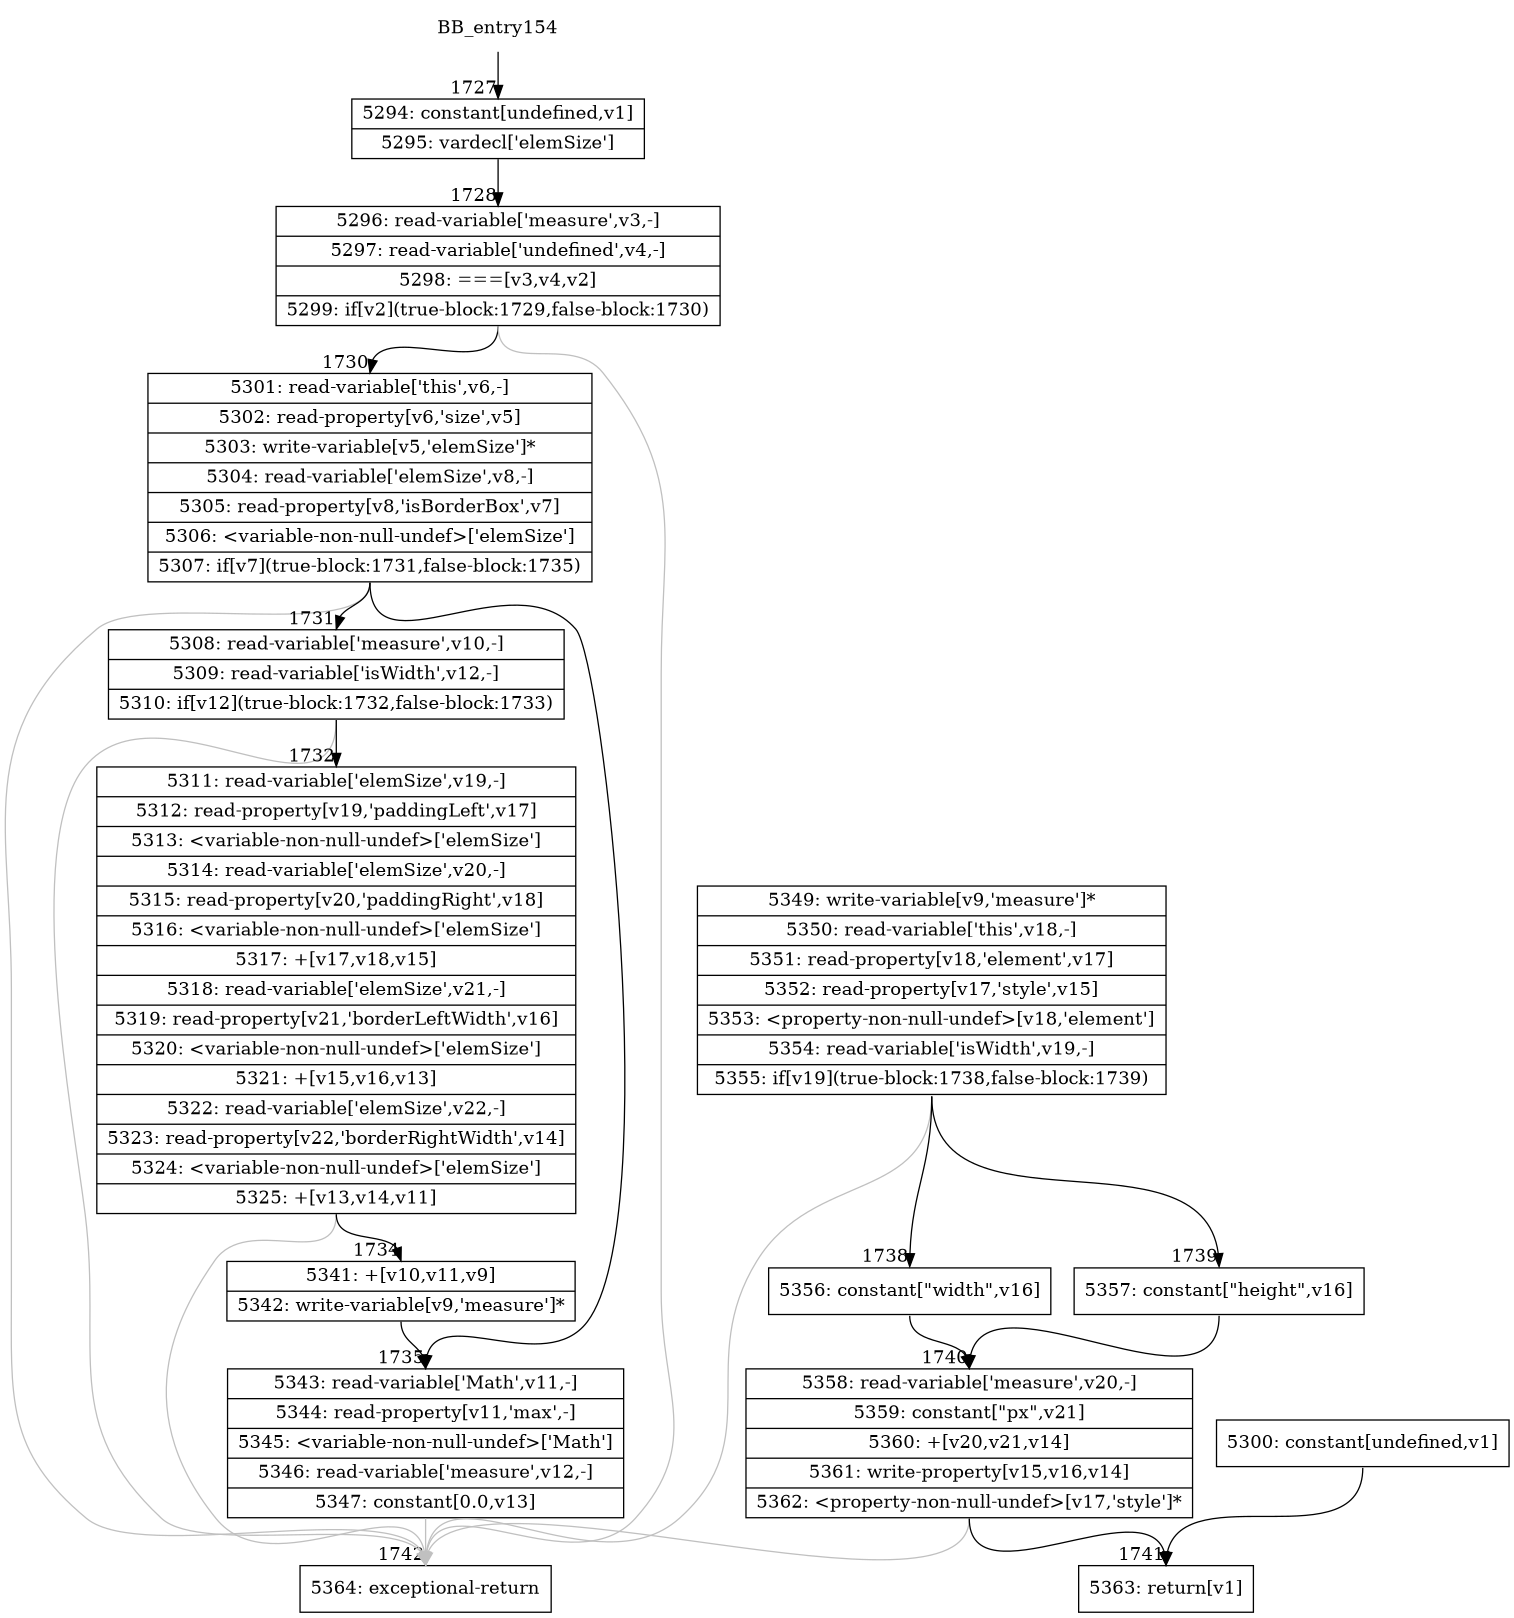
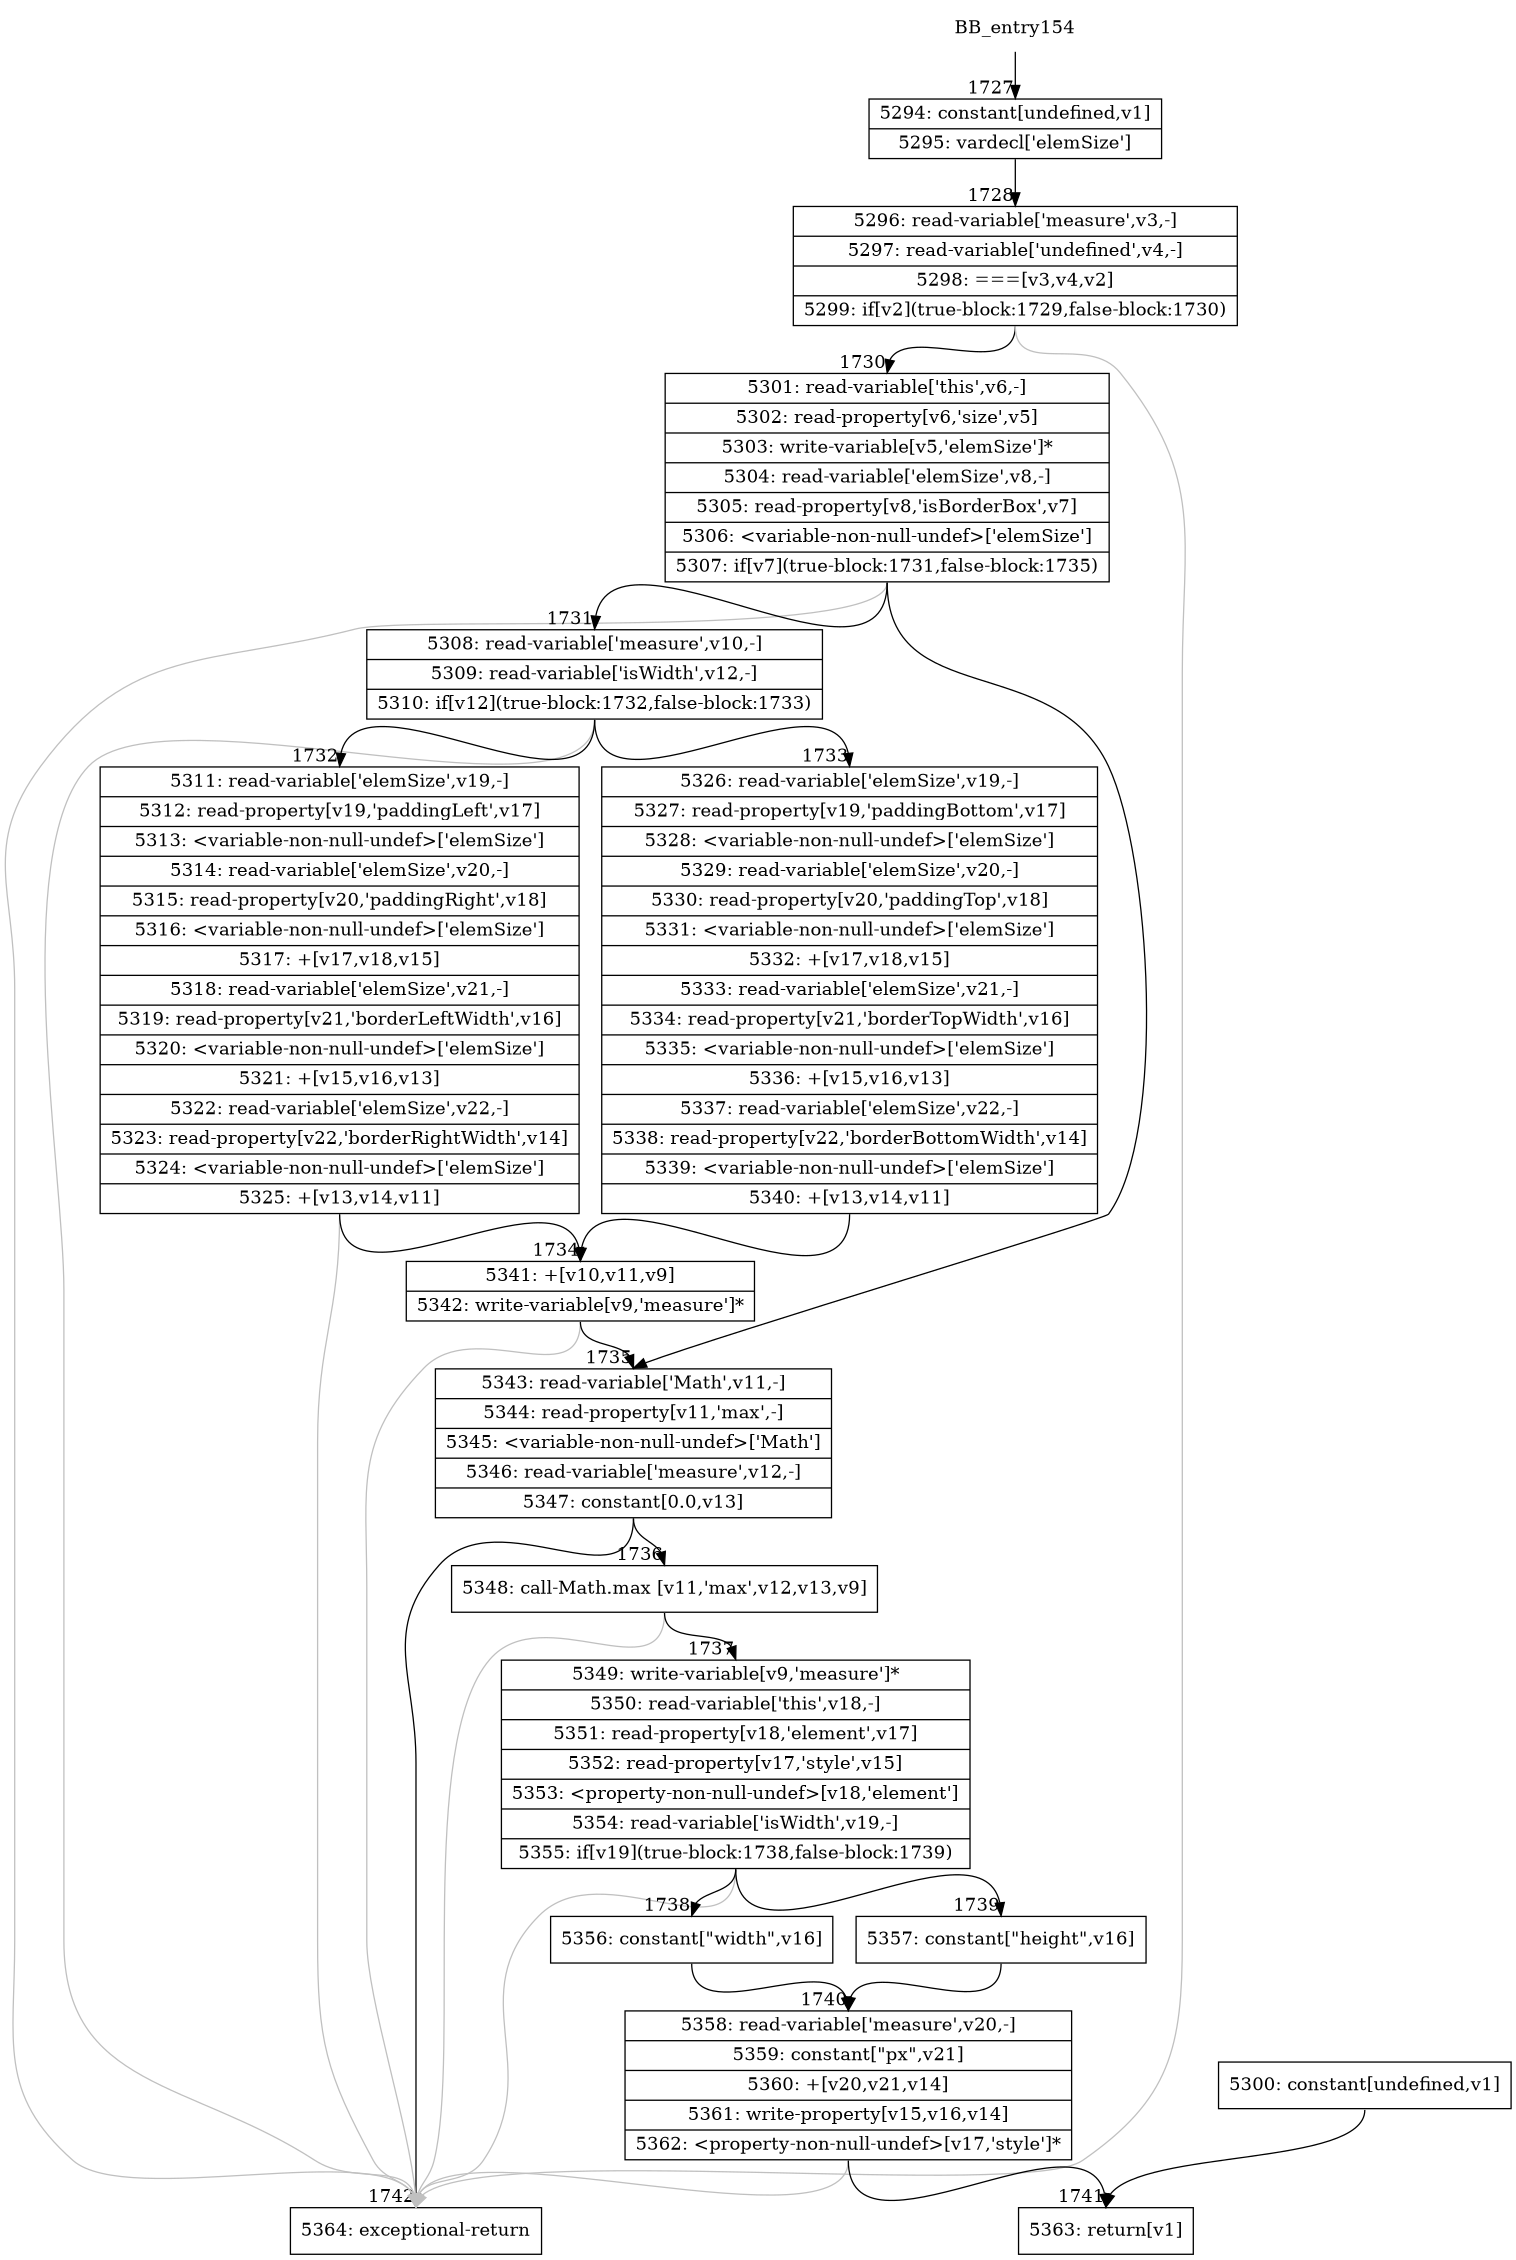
node "5326: read-variable['elemSize',v19,-]": added
edge "5343: read-variable['Math',v11,-]" -> "5364: exceptional-return": color gray -> black
node "5348: call-Math.max [v11,'max',v12,v13,v9]": added
edge "5341: +[v10,v11,v9]" -> "5364: exceptional-return": added
